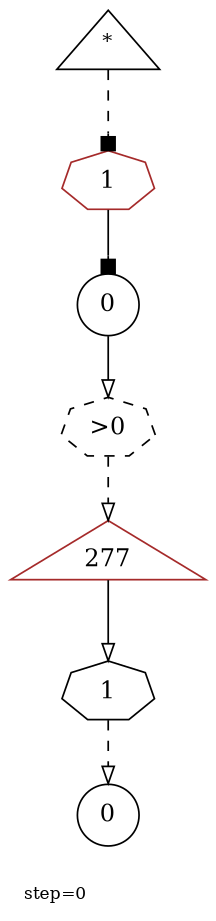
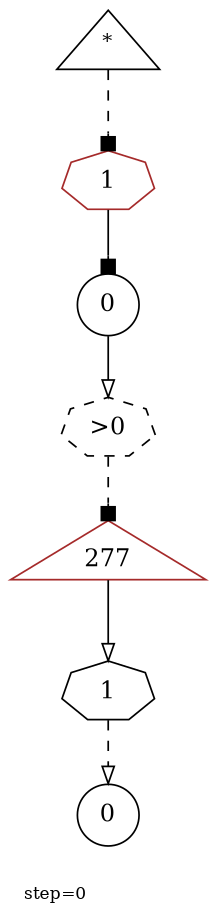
edge ">0" -> "277": arrowhead onormal -> box
